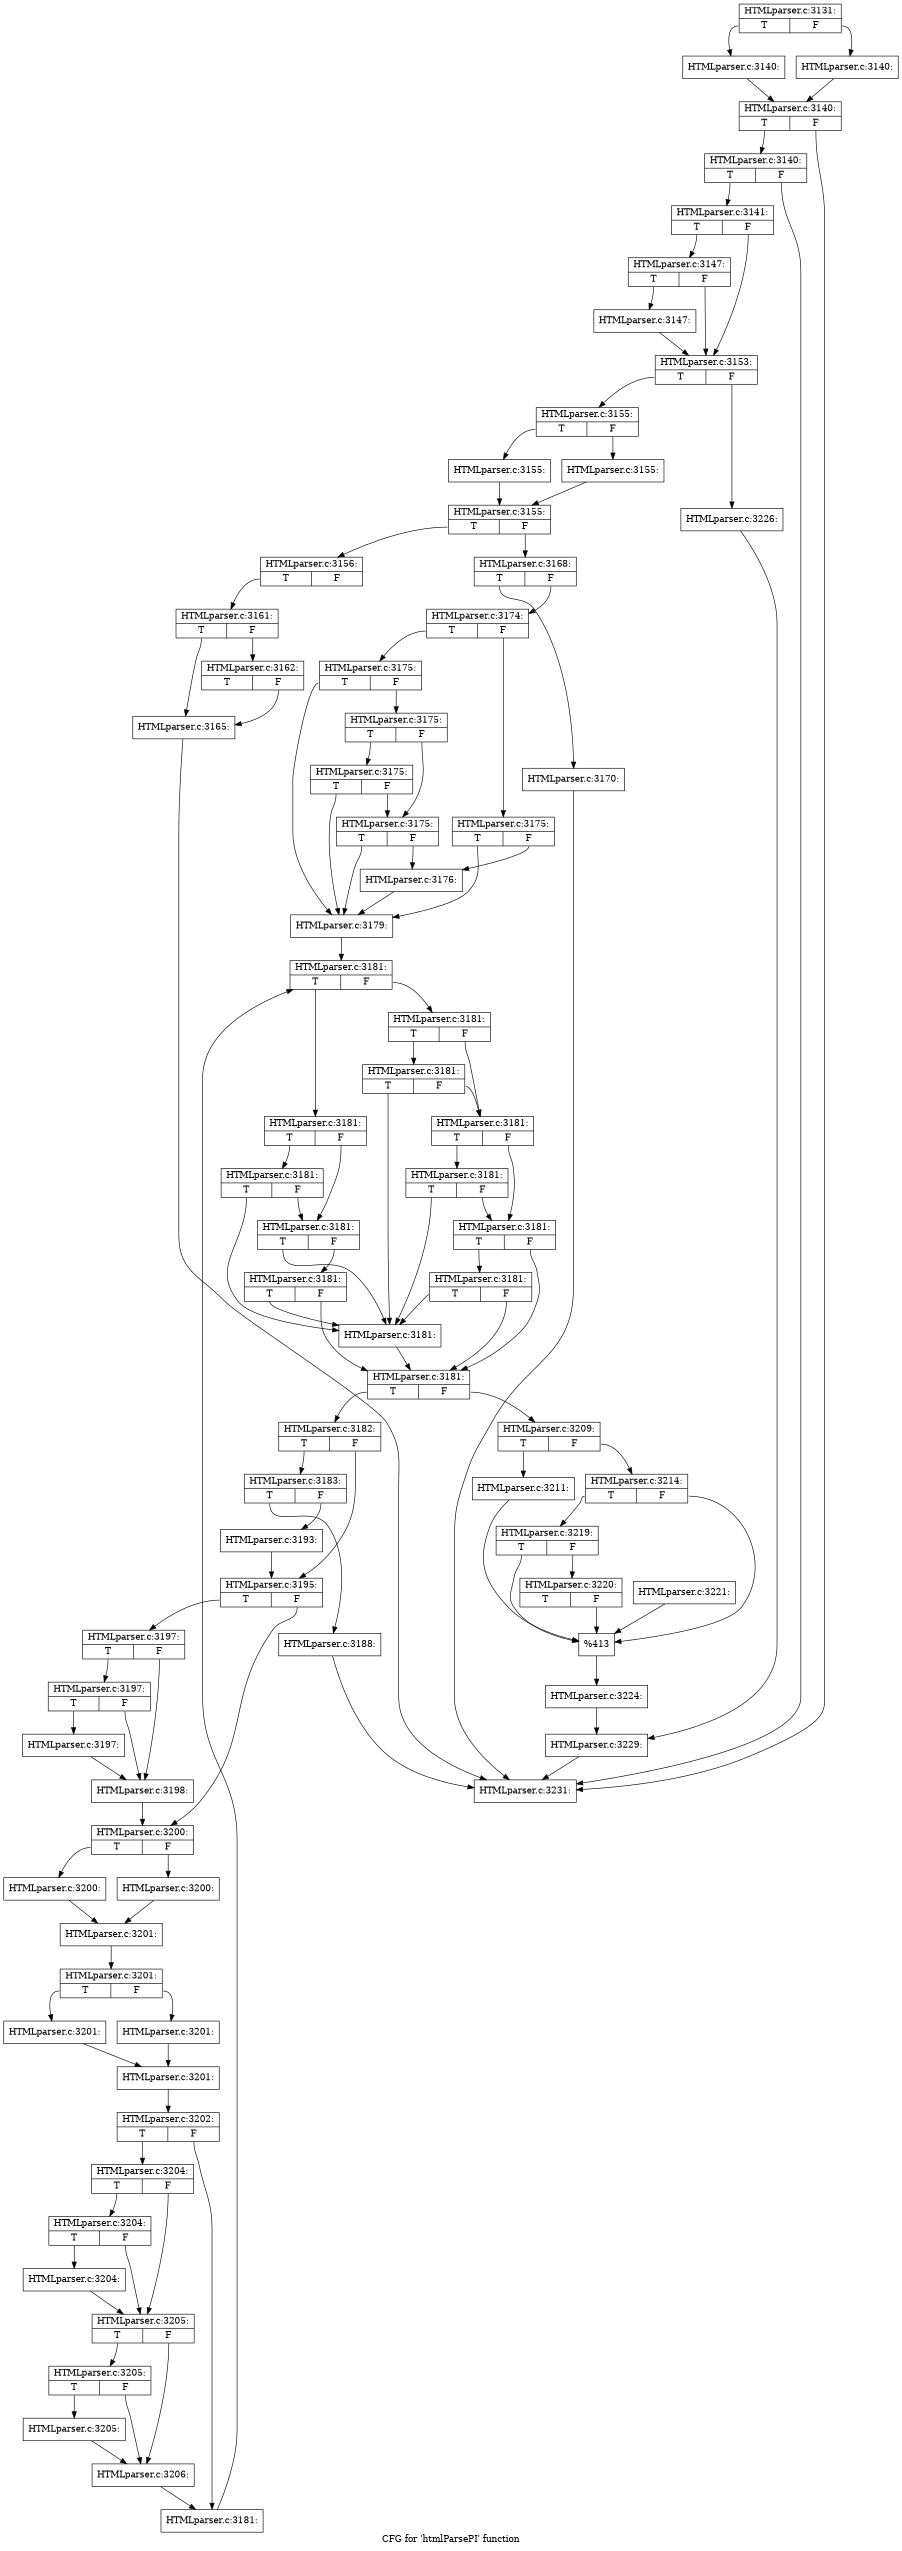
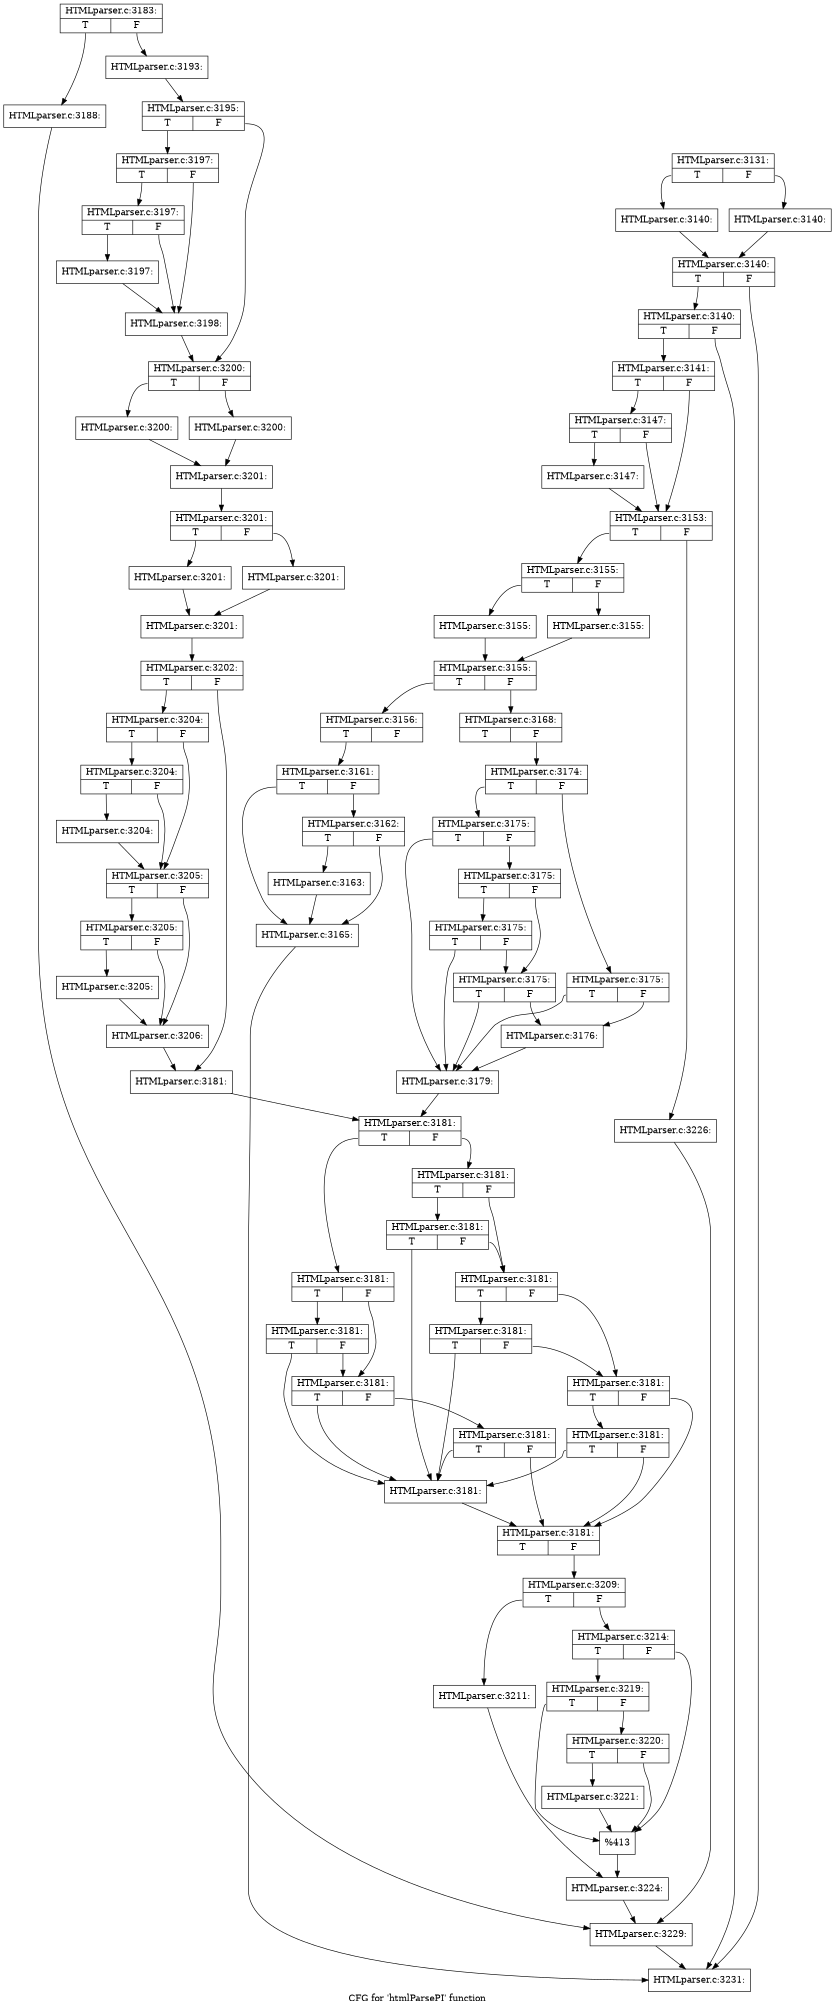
node "HTMLparser.c:3170:": removed
node "HTMLparser.c:3163:": added
node "HTMLparser.c:3182:": removed
edge "HTMLparser.c:3211:" -> "%413": now "HTMLparser.c:3211:" -> "HTMLparser.c:3224:"
edge "HTMLparser.c:3188:" -> "HTMLparser.c:3231:": now "HTMLparser.c:3188:" -> "HTMLparser.c:3229:"
edge "HTMLparser.c:3220:" -> "HTMLparser.c:3221:": added
